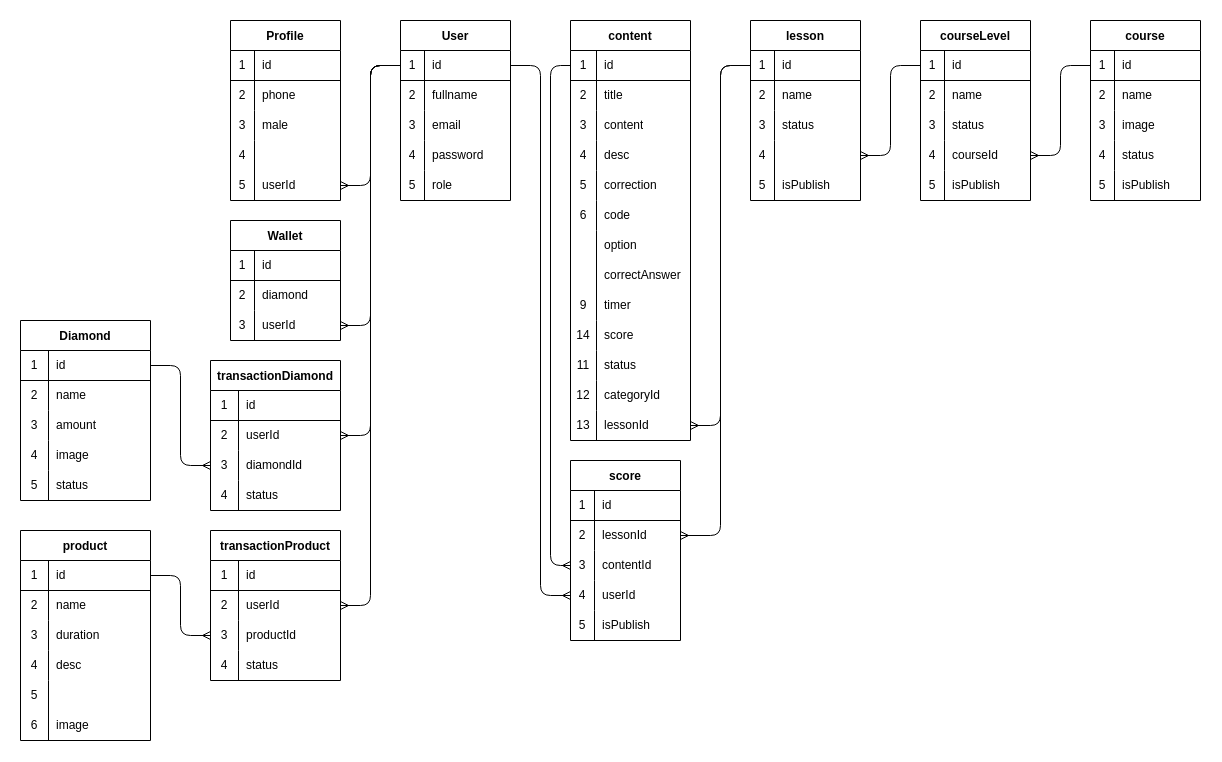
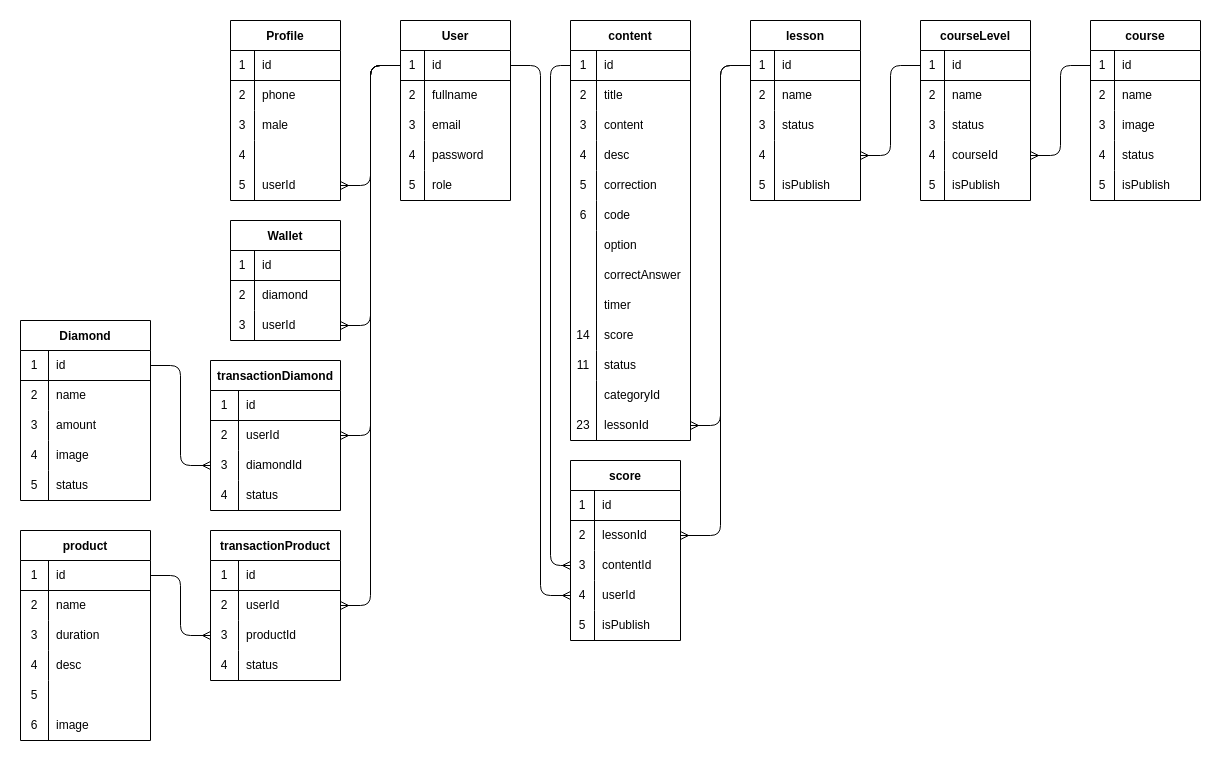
node "9": removed
node "12": removed
node "13": label "13" -> "23"
